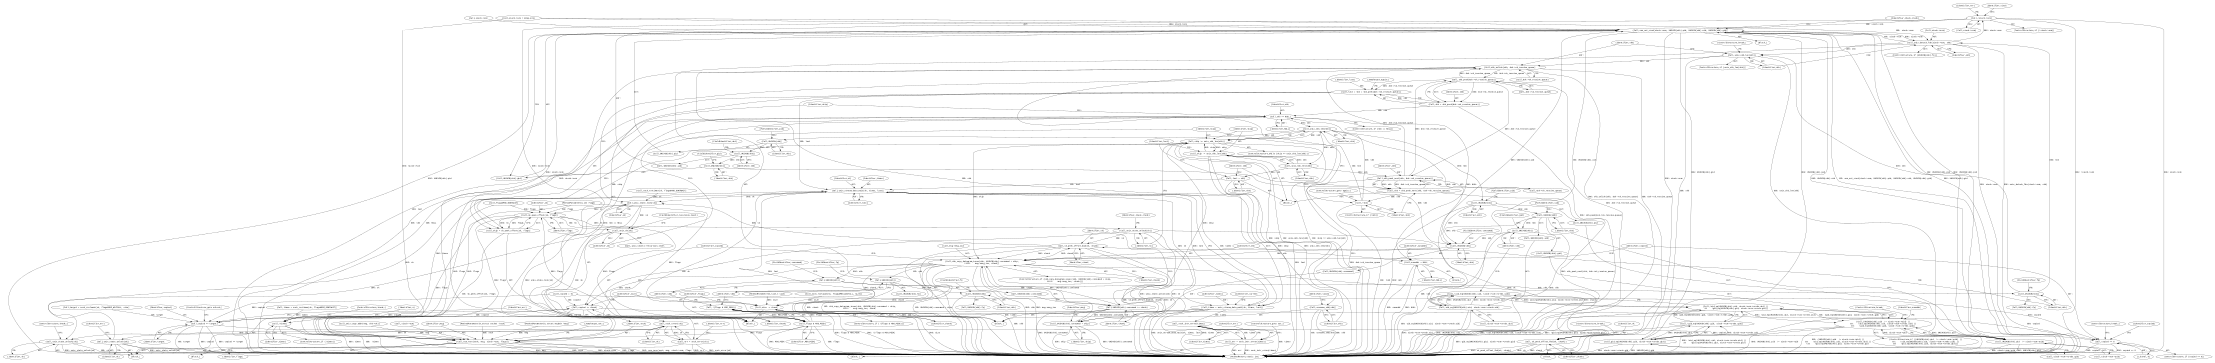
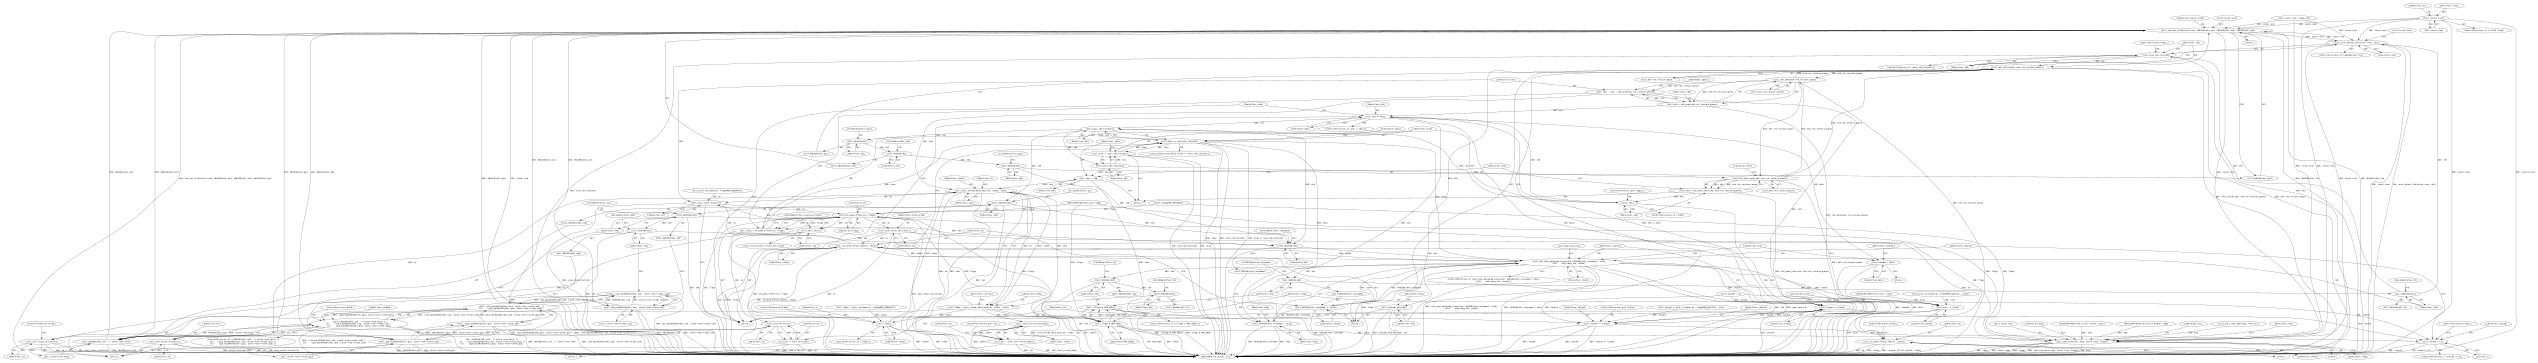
edge "(Call,unix_detach_fds(siocb->scm, skb))" -> "(Call,!siocb->scm)": reversed
edge "(Call,copied += chunk)" -> "(Identifier,sock)": now "(Call,copied += chunk)" -> "(MethodReturn,static int)"
edge "(Call,copied >= target)" -> "(Identifier,target)": removed, label "CFG:"
